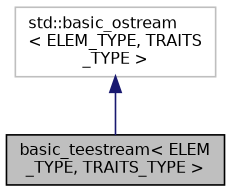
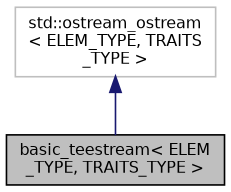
node "std::basic_ostream < ELEM_TYPE, TRAITS _TYPE >": label "std::basic_ostream < ELEM_TYPE, TRAITS _TYPE >" -> "std::ostream_ostream < ELEM_TYPE, TRAITS _TYPE >"
